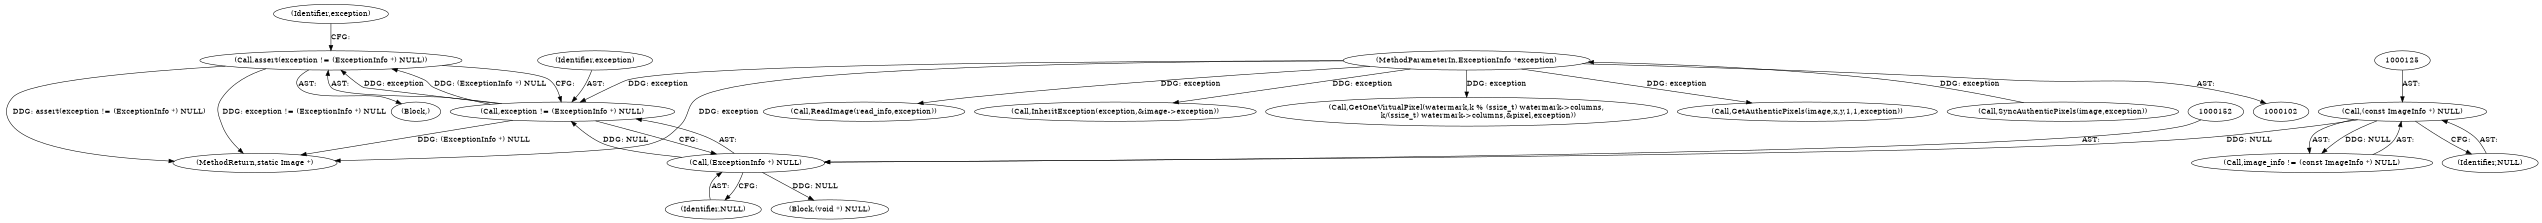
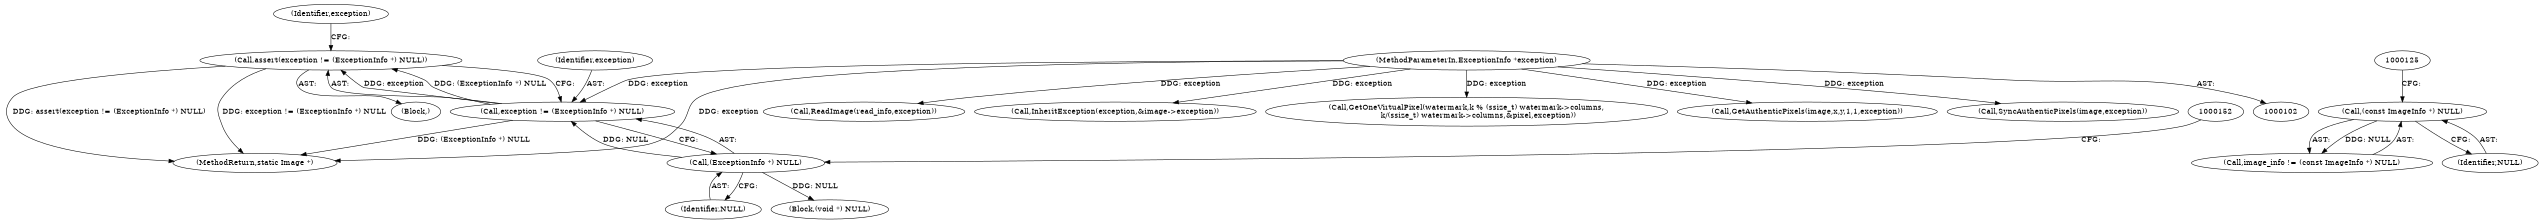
edge "(Call,SyncAuthenticPixels(image,exception))" -> "(MethodParameterIn,ExceptionInfo *exception)": reversed
edge "1000125" -> "(Call,(const ImageInfo *) NULL)": label "AST: " -> "CFG: "
edge "1000152" -> "(Call,(ExceptionInfo *) NULL)": label "AST: " -> "CFG: "
edge "(Call,(const ImageInfo *) NULL)" -> "(Call,(ExceptionInfo *) NULL)": removed, label "DDG: NULL"
